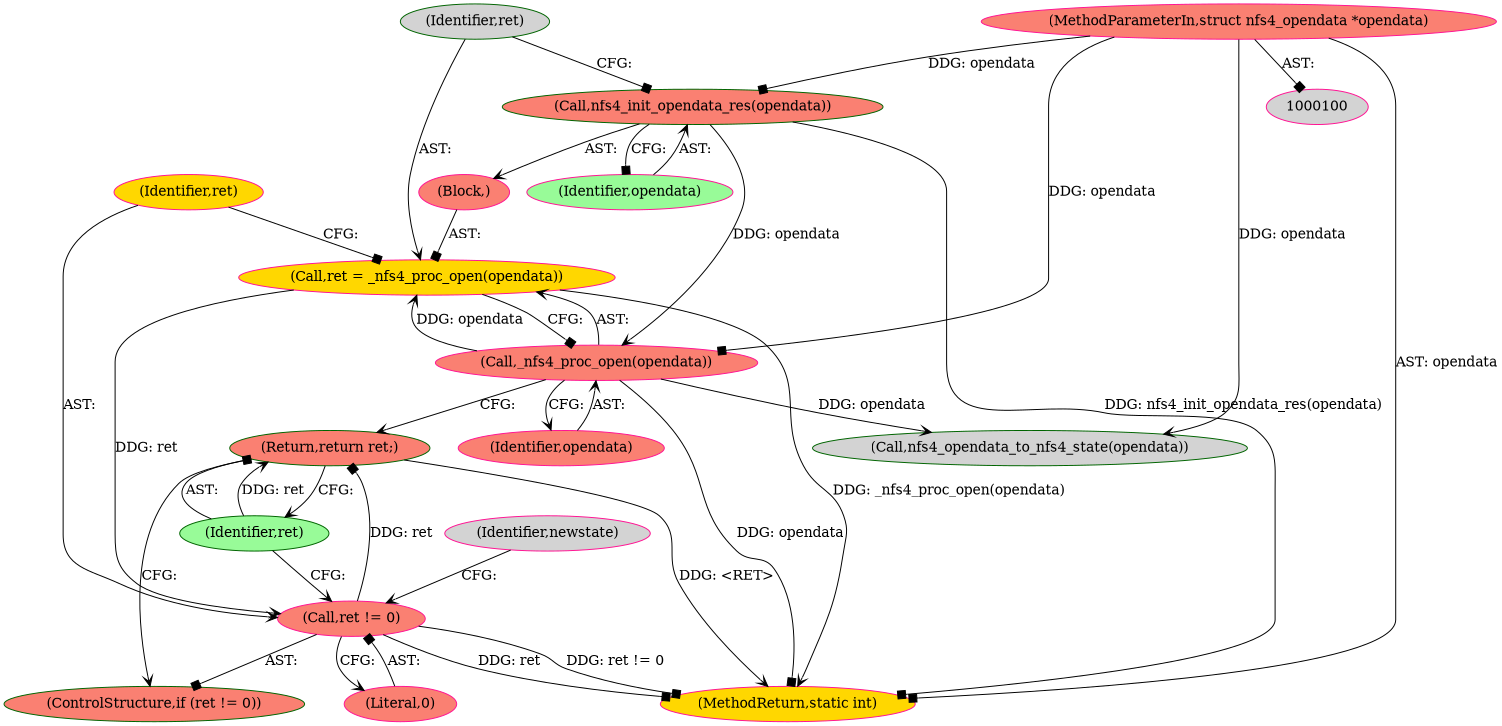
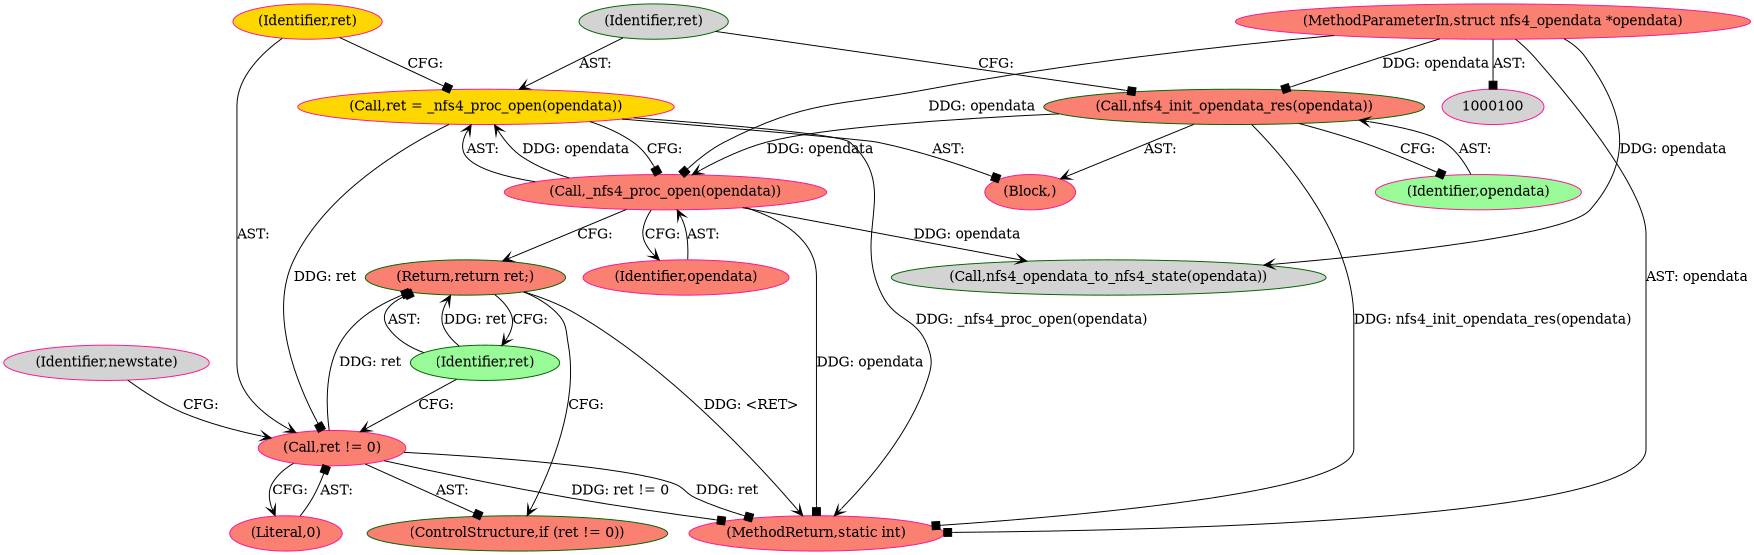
edge "(Block,)" -> "(Call,ret = _nfs4_proc_open(opendata))": reversed
edge "(Call,ret = _nfs4_proc_open(opendata))" -> "(Call,ret != 0)": arrowhead vee -> box
node "(MethodReturn,static int)": fillcolor gold -> salmon
